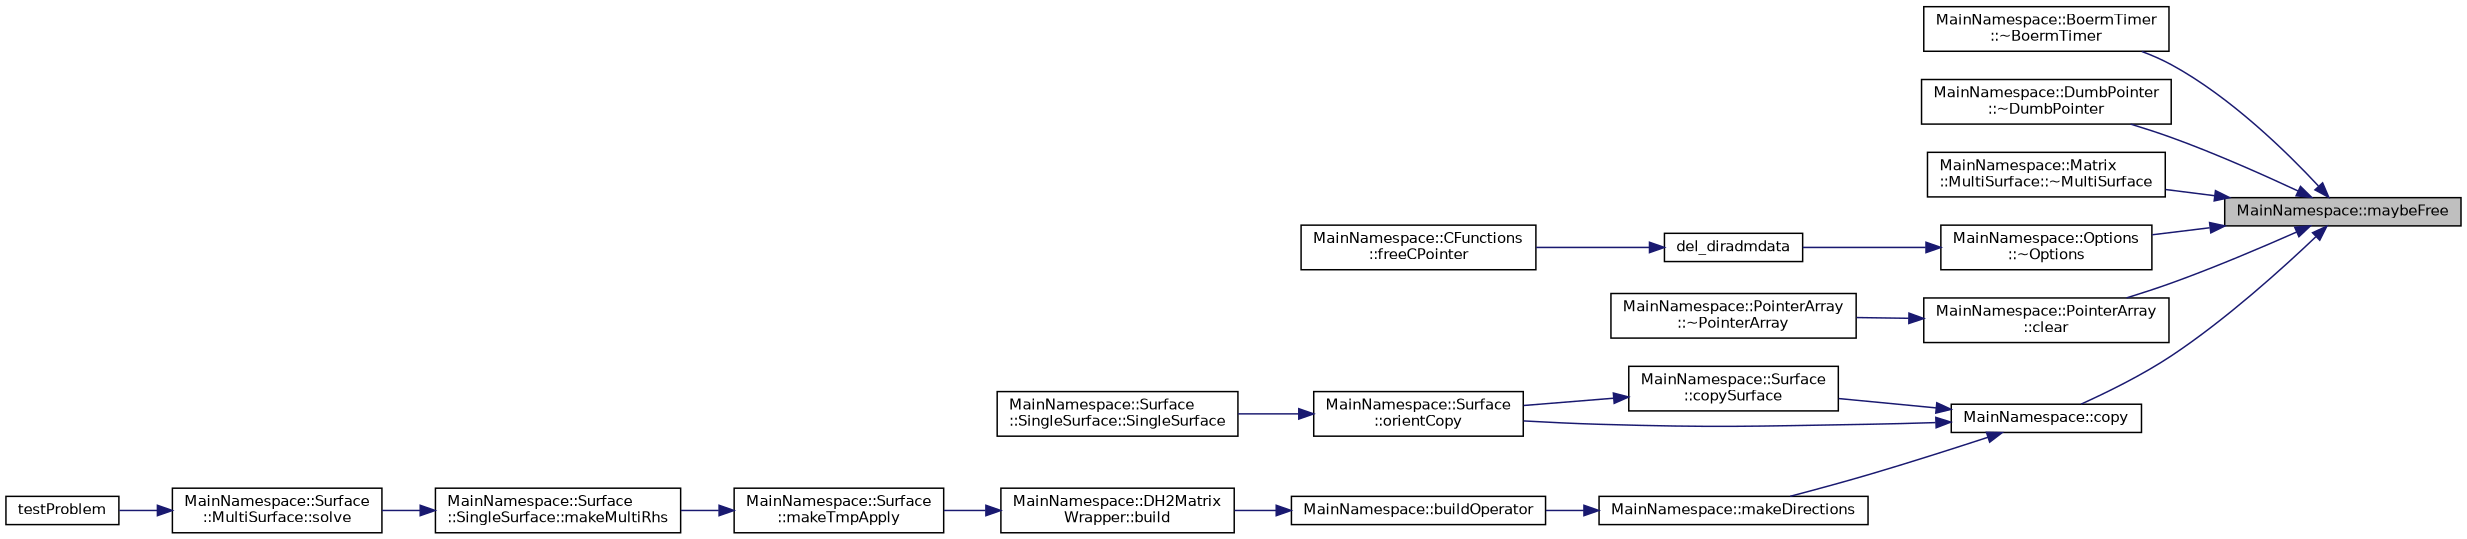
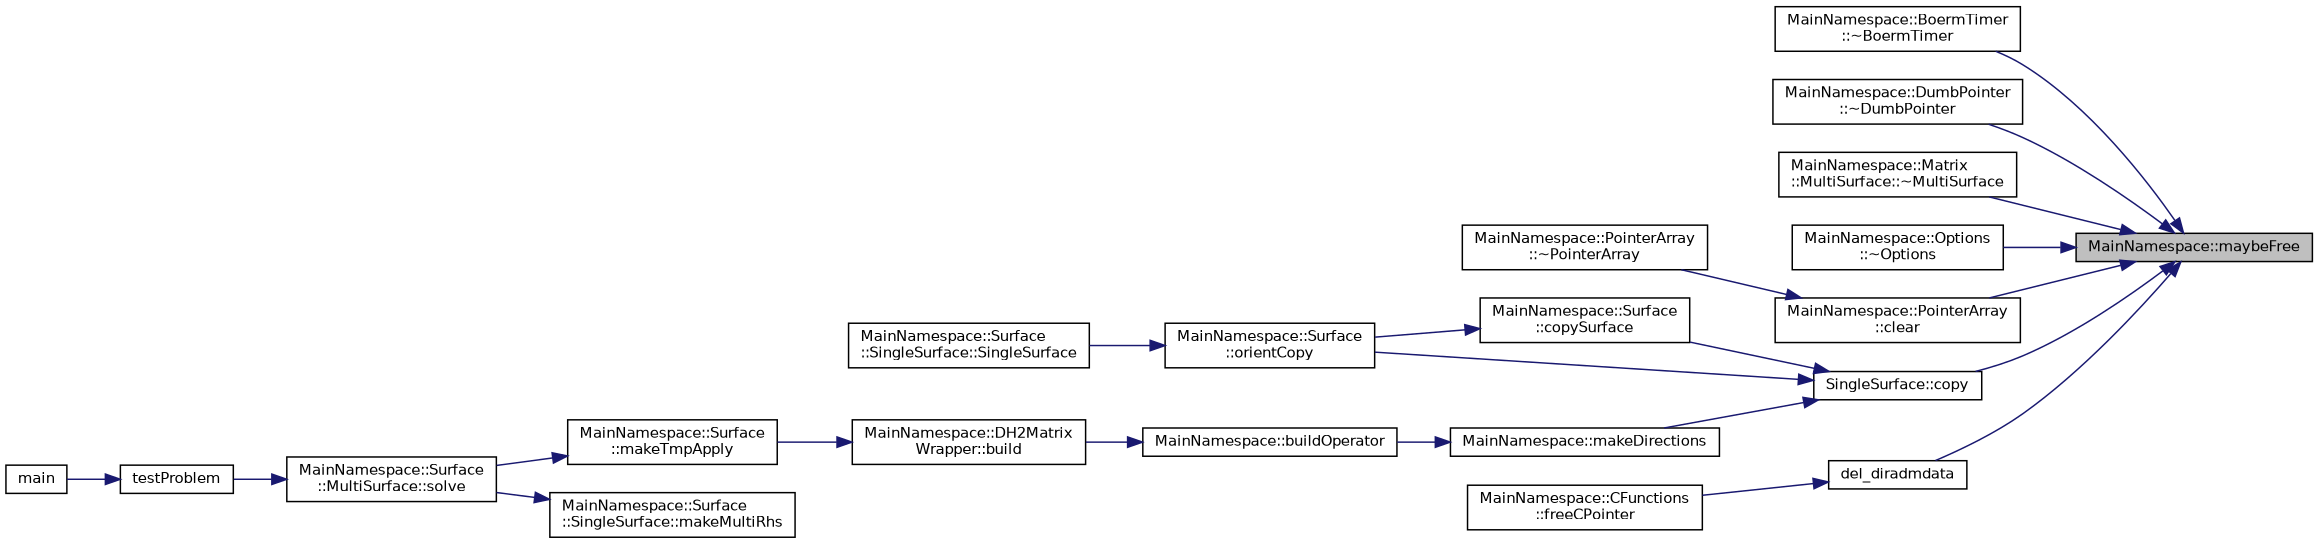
edge "del_diradmdata" -> "MainNamespace::Options ::~Options": now "del_diradmdata" -> "MainNamespace::maybeFree"
node "MainNamespace::copy": label "MainNamespace::copy" -> "SingleSurface::copy"
node "main": added
edge "MainNamespace::Surface ::SingleSurface::makeMultiRhs" -> "MainNamespace::Surface ::makeTmpApply": now "MainNamespace::Surface ::MultiSurface::solve" -> "MainNamespace::Surface ::makeTmpApply"
